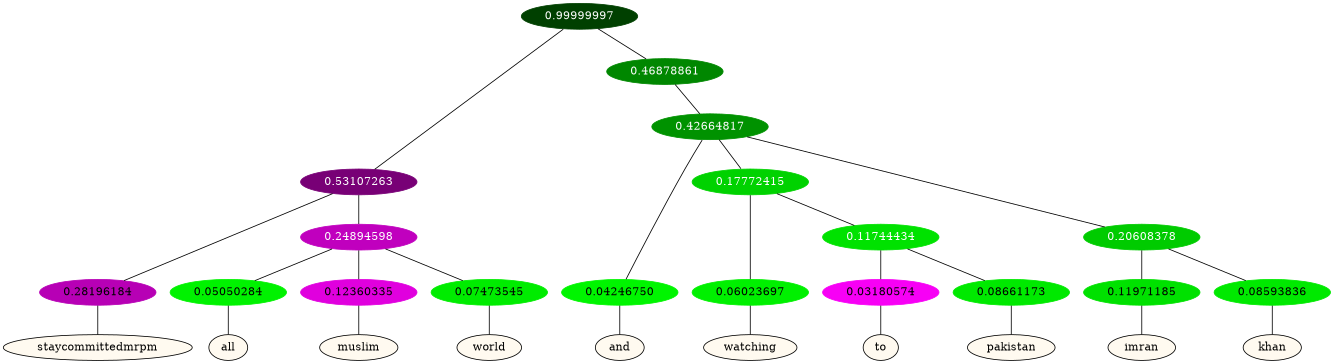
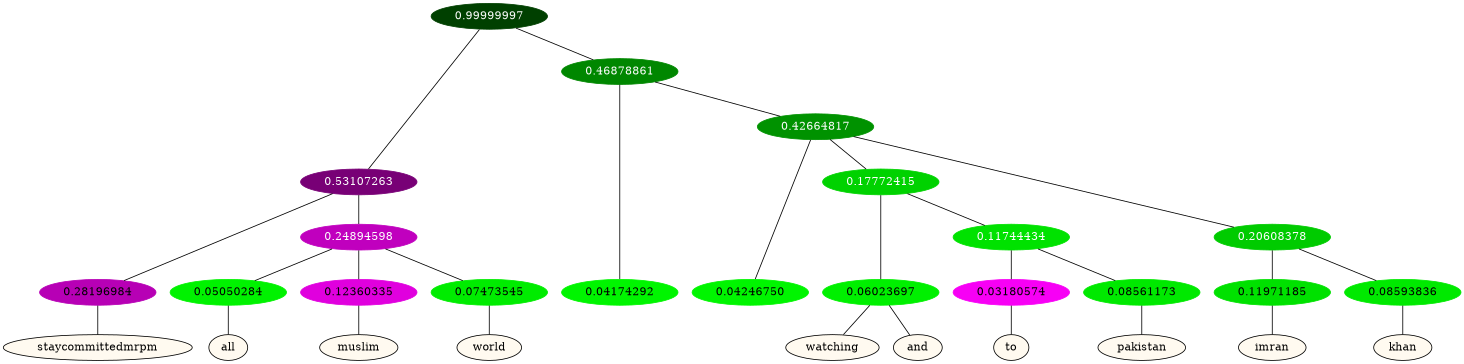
node "0.28196184": label "0.28196184" -> "0.28196984"
node "0.04174292": added
node "0.08661173": label "0.08661173" -> "0.08561173"
edge "0.04246750" -- "and": now "0.06023697" -- "and"
